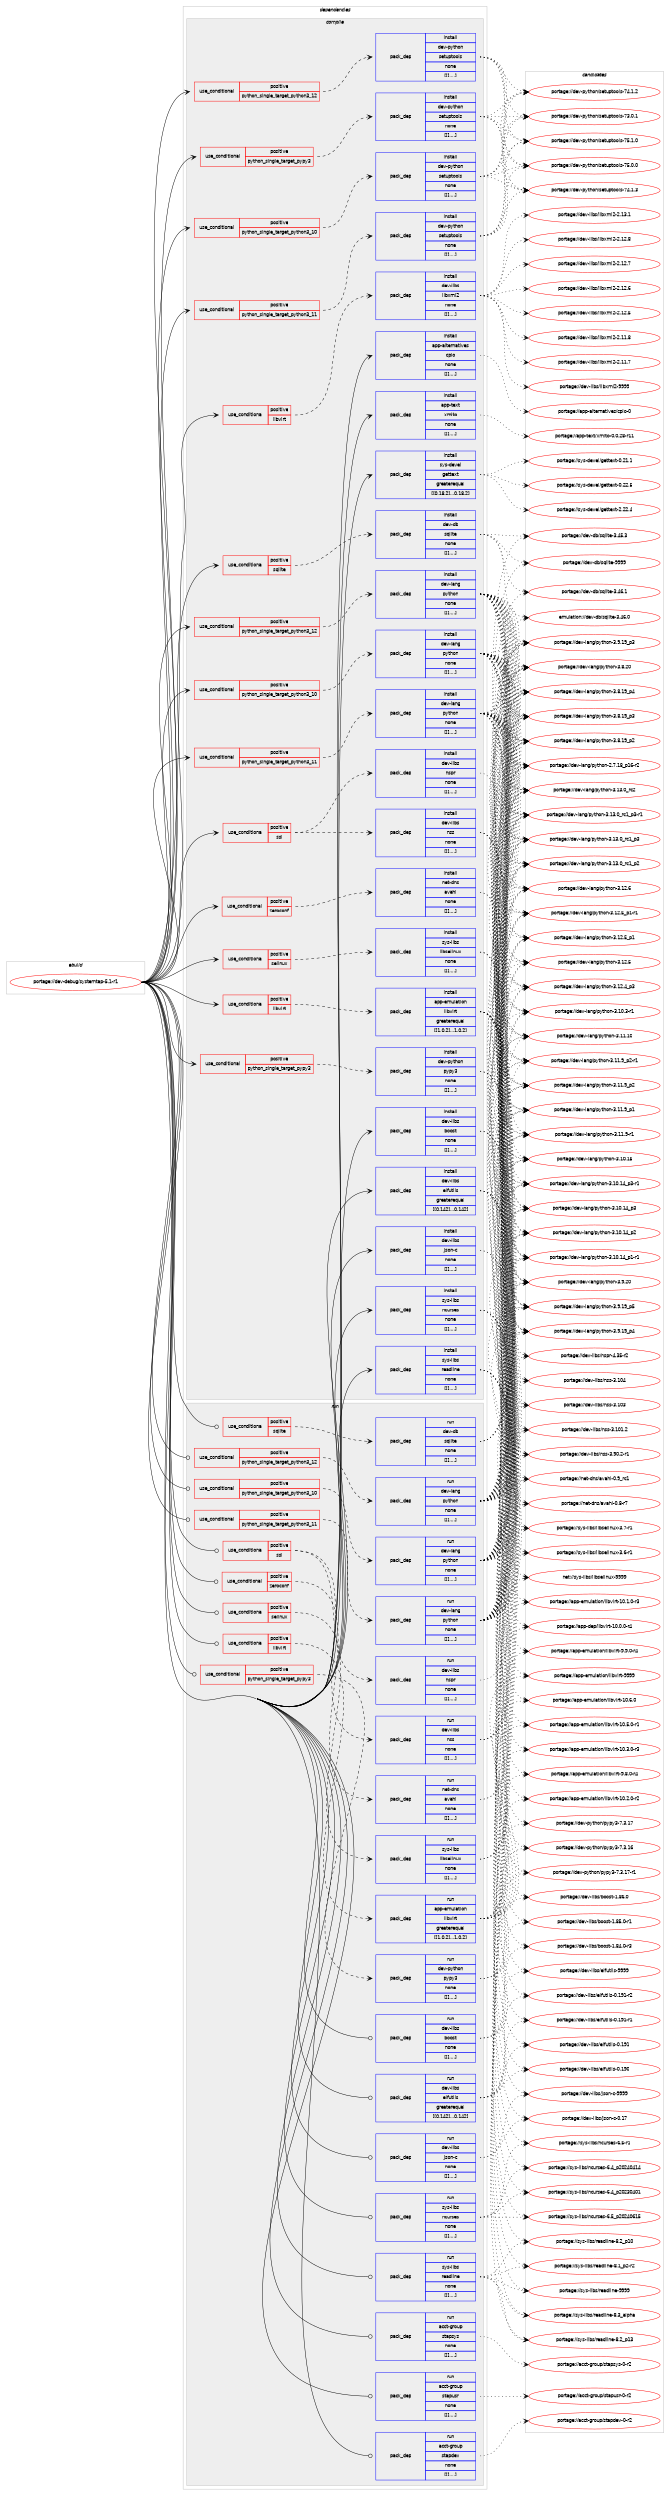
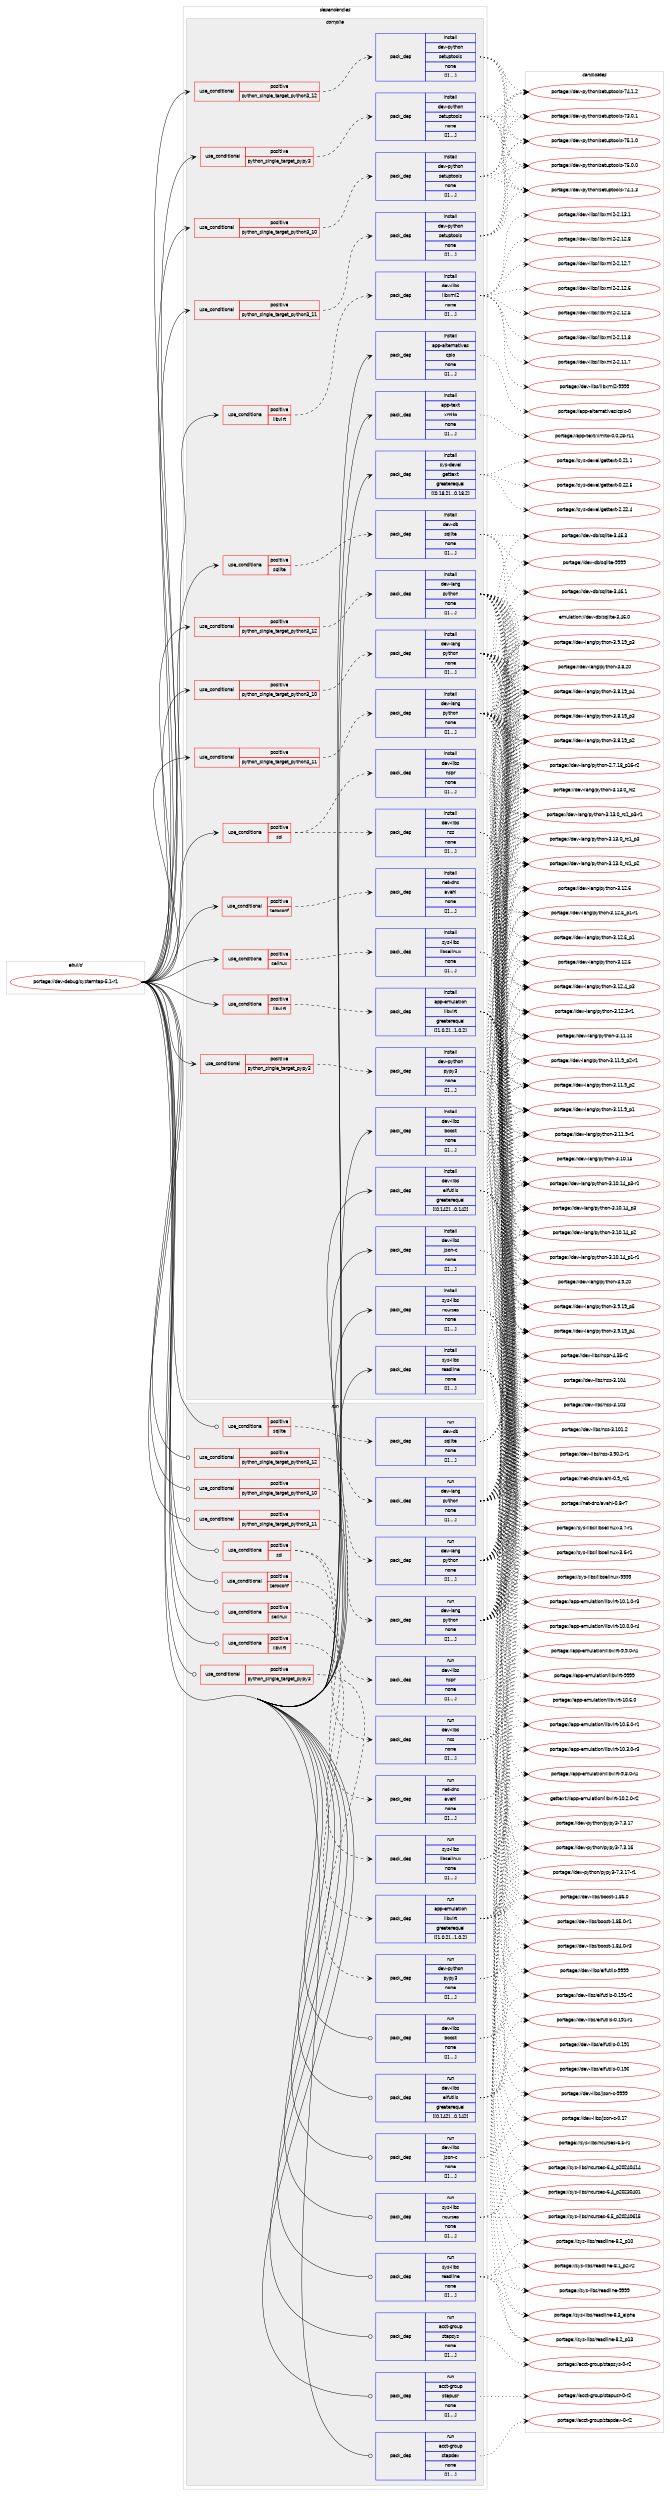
node "portage://dev-lang/python-3.10.3-r1": label "portage://dev-lang/python-3.10.3-r1" -> "portage://dev-lang/python-3.12.3-r1"
node "net://sys-libs/libselinux-9999": label "net://sys-libs/libselinux-9999" -> "portage://sys-libs/libselinux-9999"
node "portage://app-dep/libvirt-10.0.0-r4": label "portage://app-dep/libvirt-10.0.0-r4" -> "portage://app-emulation/libvirt-10.0.0-r4"
node "portage://app-emulation/libvirt-10.2.0-r2": label "portage://app-emulation/libvirt-10.2.0-r2" -> "gettext://app-emulation/libvirt-10.2.0-r2"
